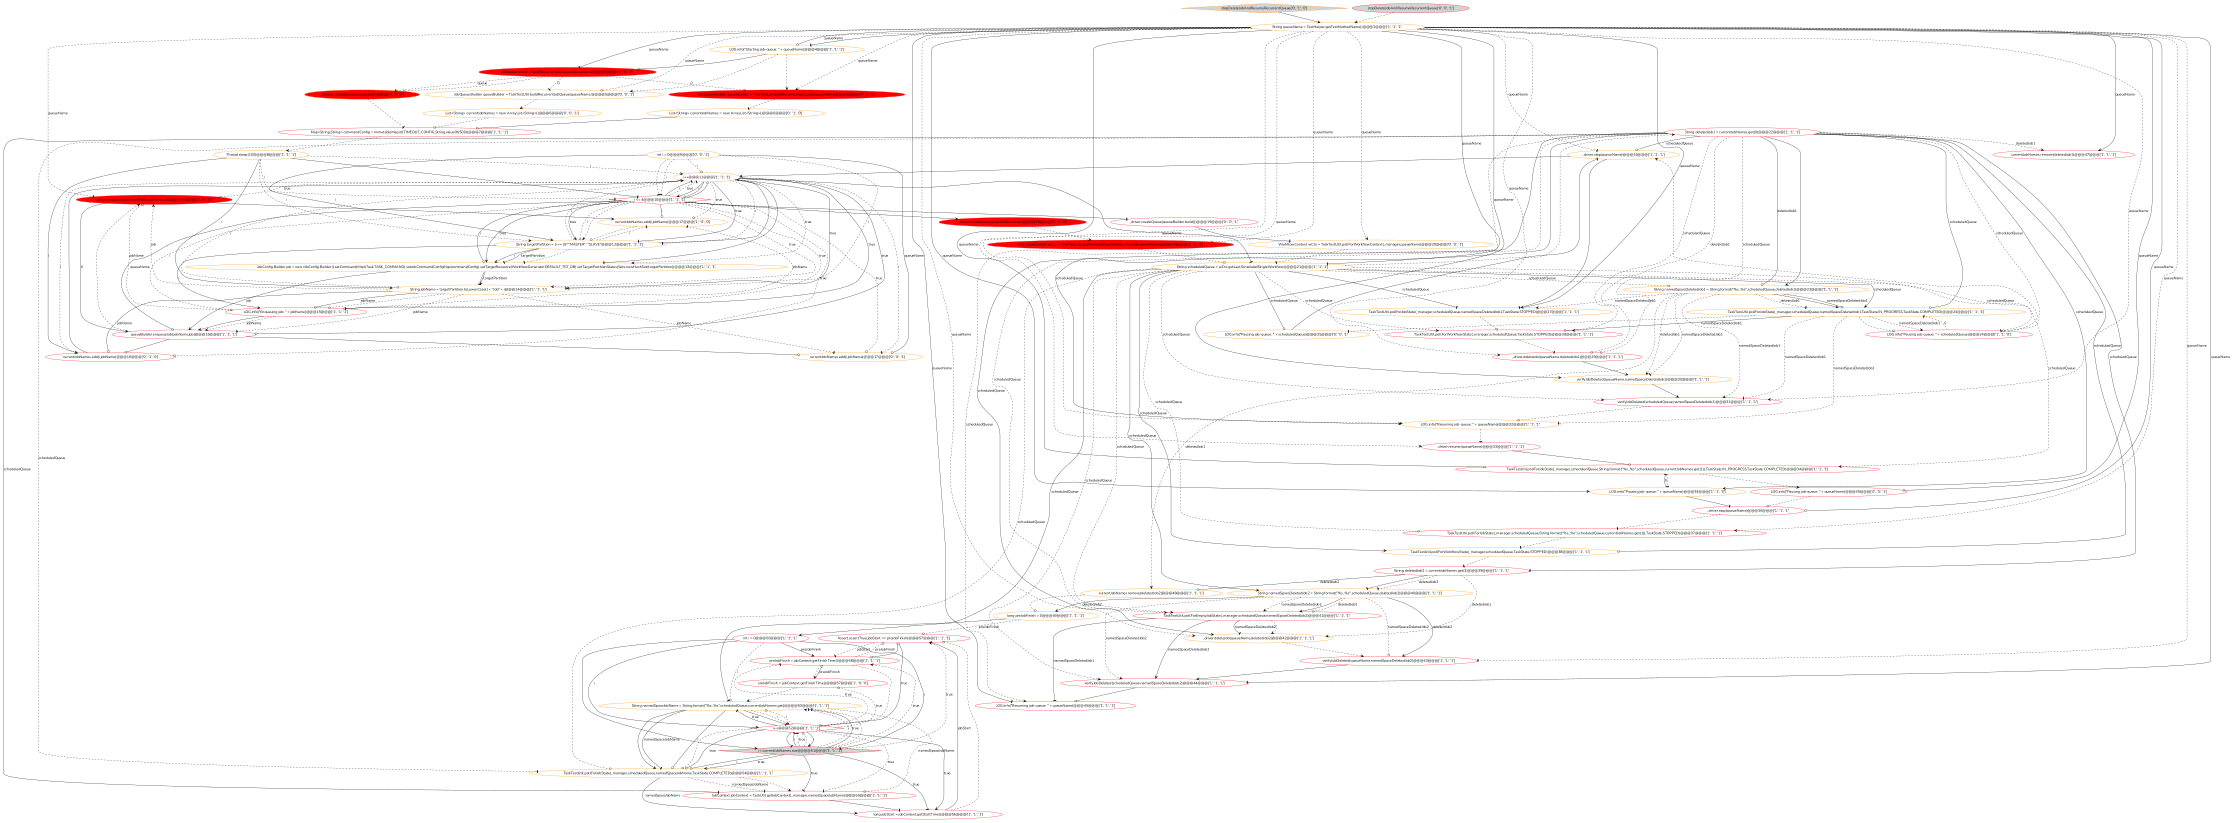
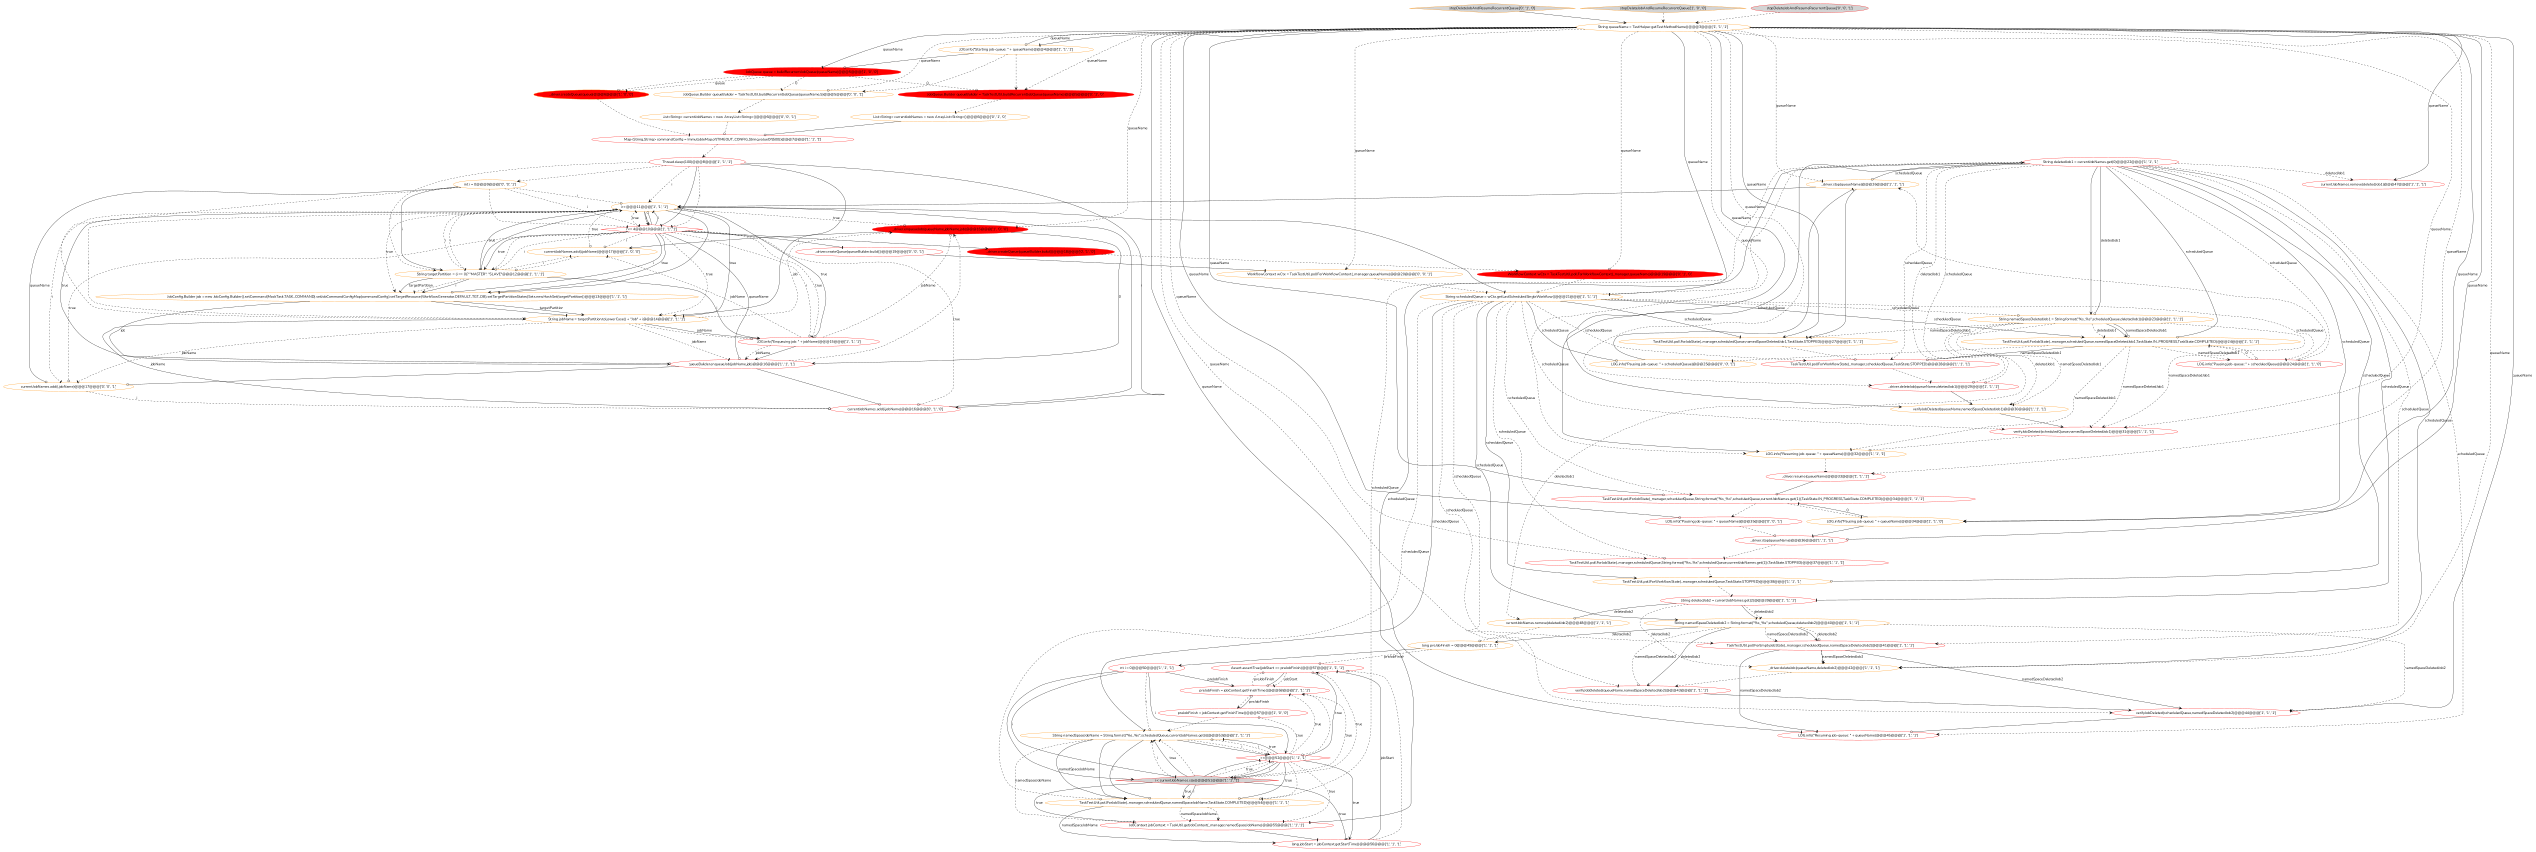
node "stopDeleteJobAndResumeRecurrentQueue['1', '0', '0']": added
node "Thread.sleep(100)@@@8@@@['1', '1', '1']": color darkorange -> red
edge "Thread.sleep(100)@@@8@@@['1', '1', '1']" -> "int i = 0@@@9@@@['0', '0', '1']": added
edge "i++@@@11@@@['1', '1', '1']" -> "currentJobNames.add(i,jobName)@@@16@@@['0', '1', '0']": now "currentJobNames.add(i,jobName)@@@17@@@['0', '0', '1']" -> "currentJobNames.add(i,jobName)@@@16@@@['0', '1', '0']"
edge "i <= 4@@@10@@@['1', '1', '1']" -> "currentJobNames.add(i,jobName)@@@17@@@['1', '0', '0']": style solid -> dashed
